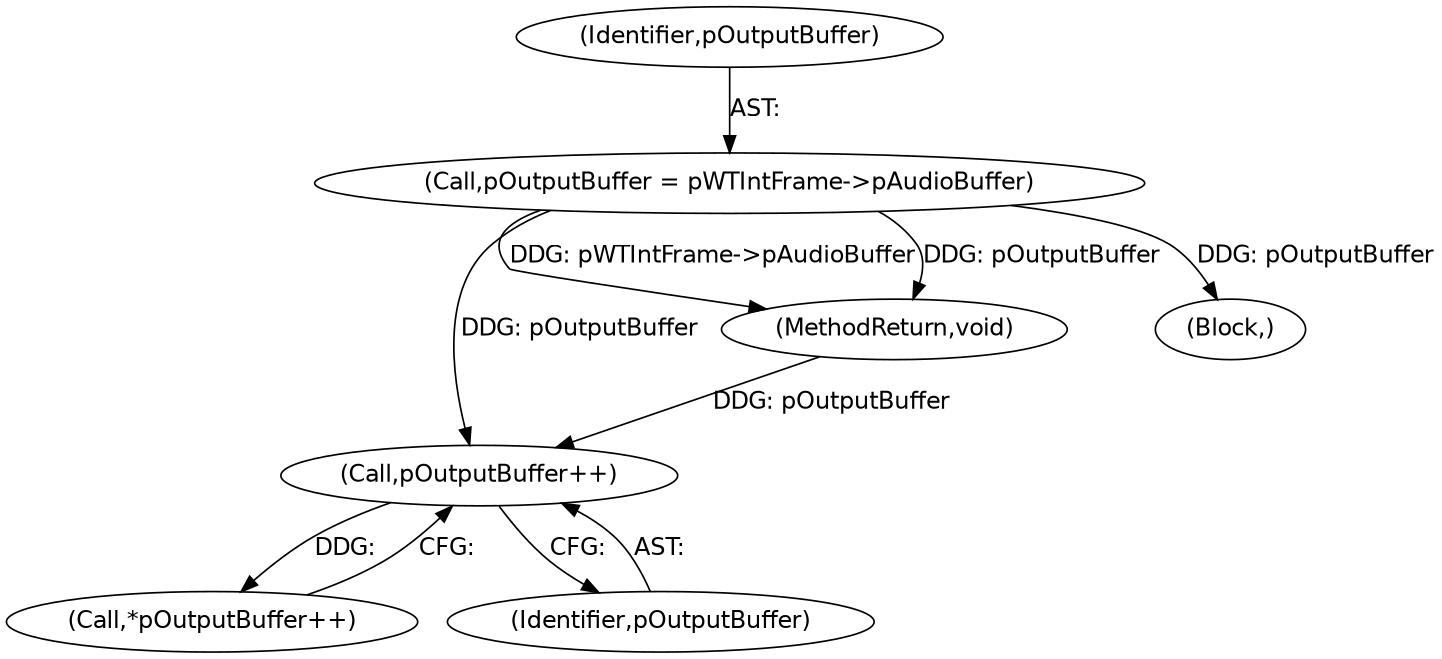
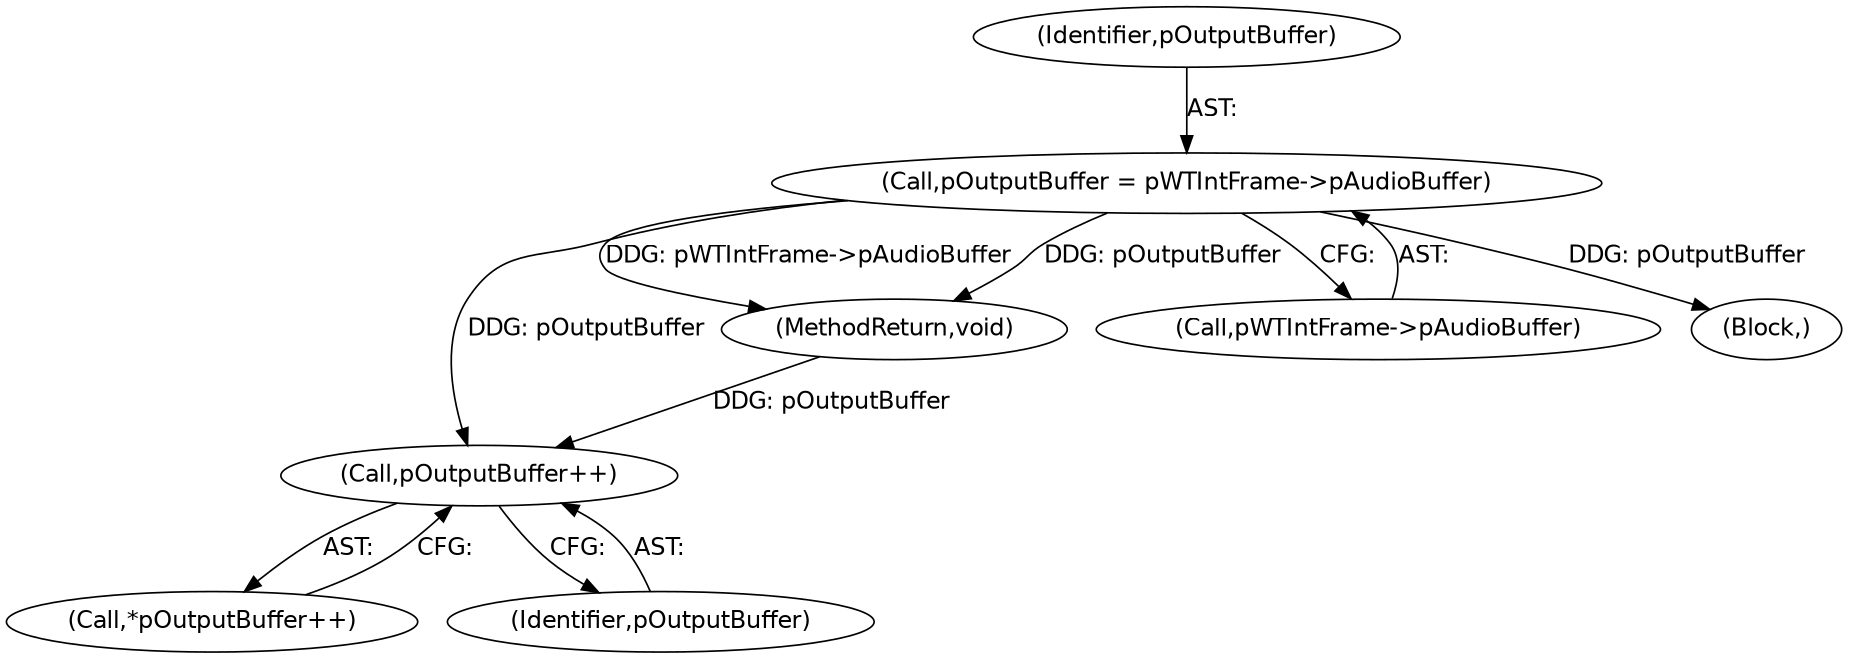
node "(Call,pWTIntFrame->pAudioBuffer)": added
edge "(Call,pOutputBuffer++)" -> "(Call,*pOutputBuffer++)": label "DDG: " -> "AST: "
